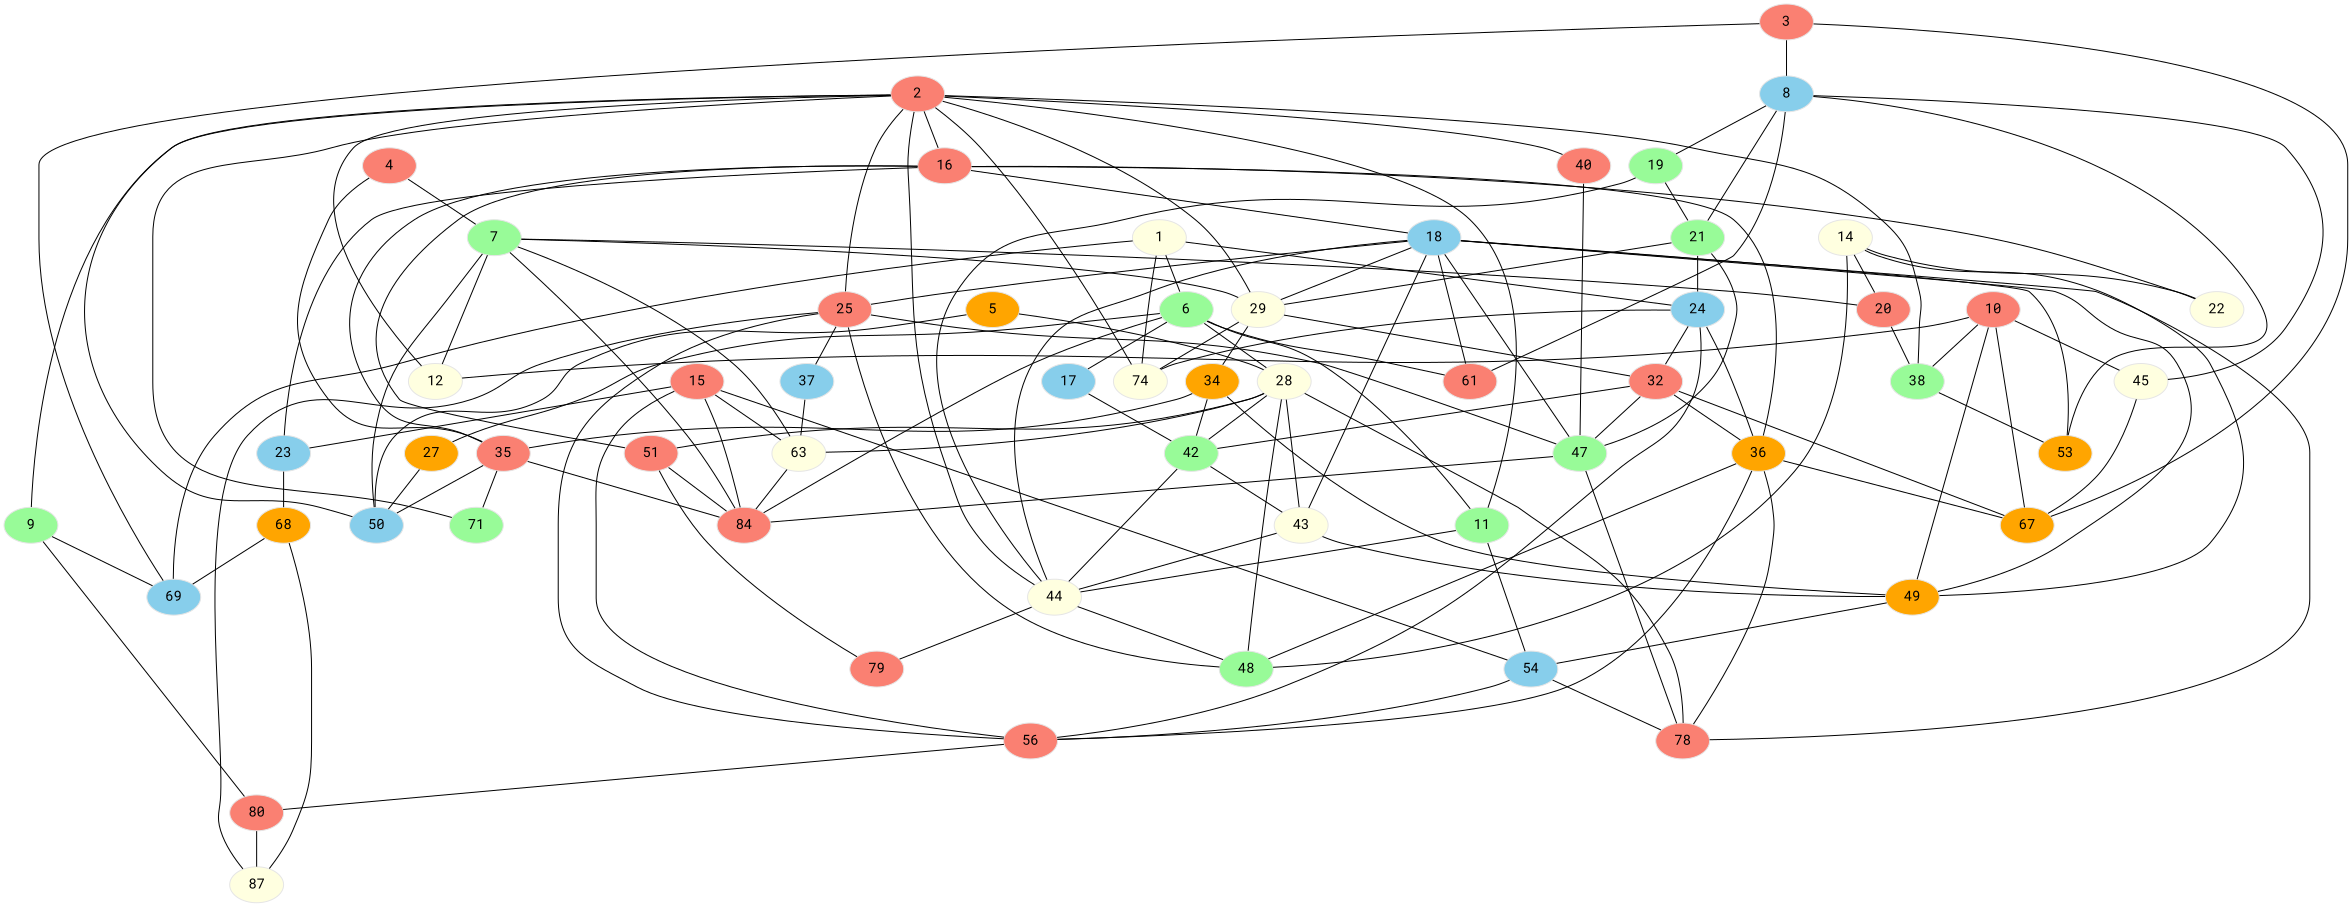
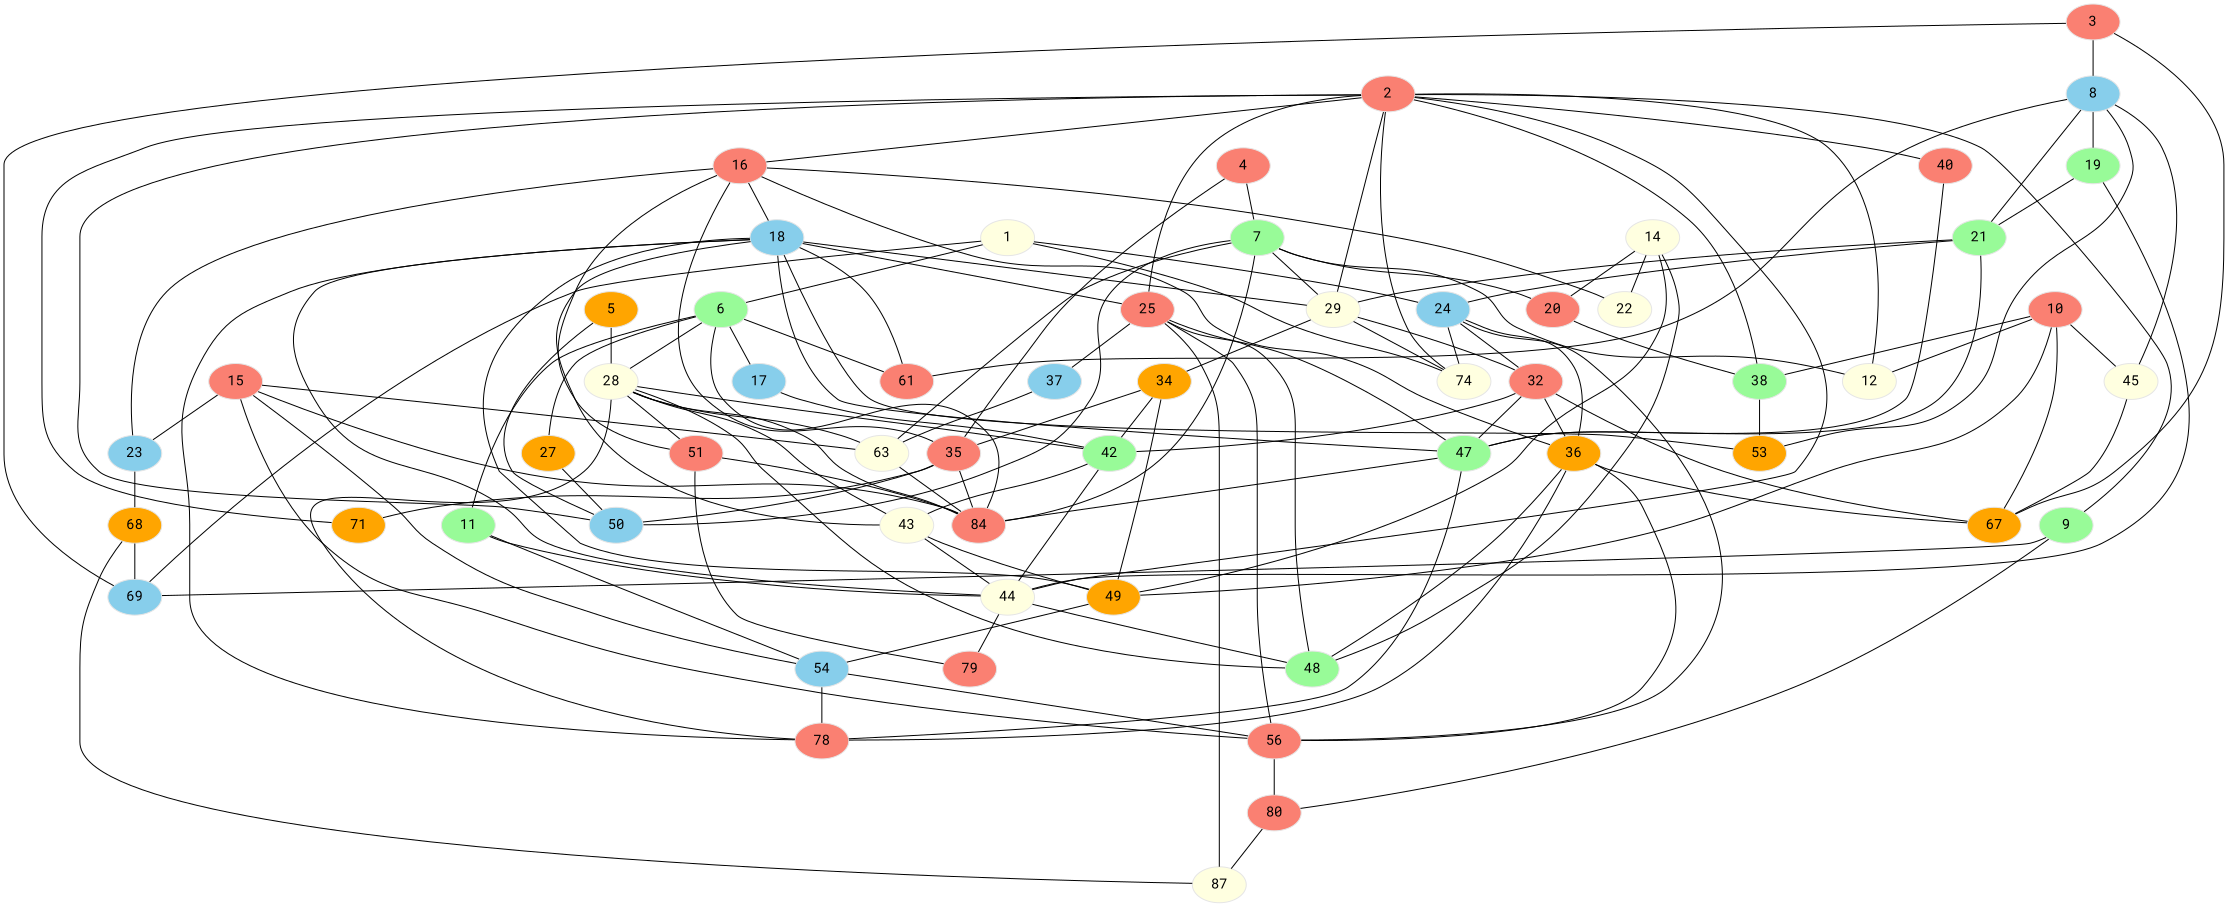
edge "2" -- "11": removed
edge "28" -- "84": added
node "71": fillcolor palegreen -> orange
